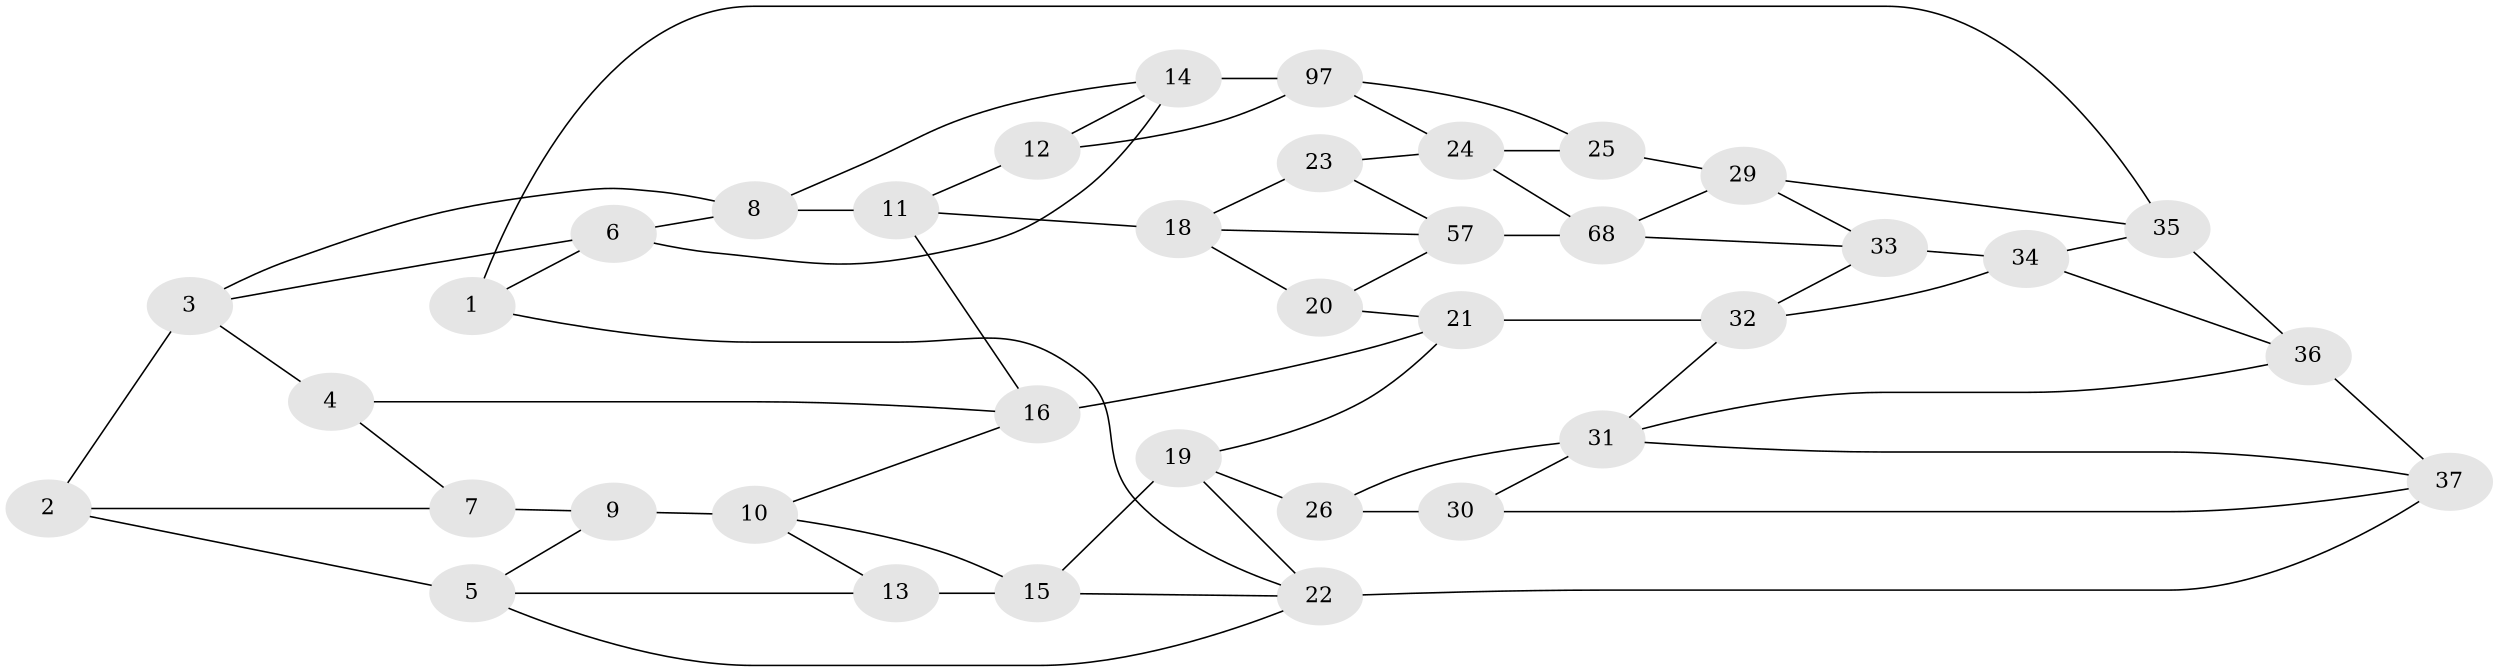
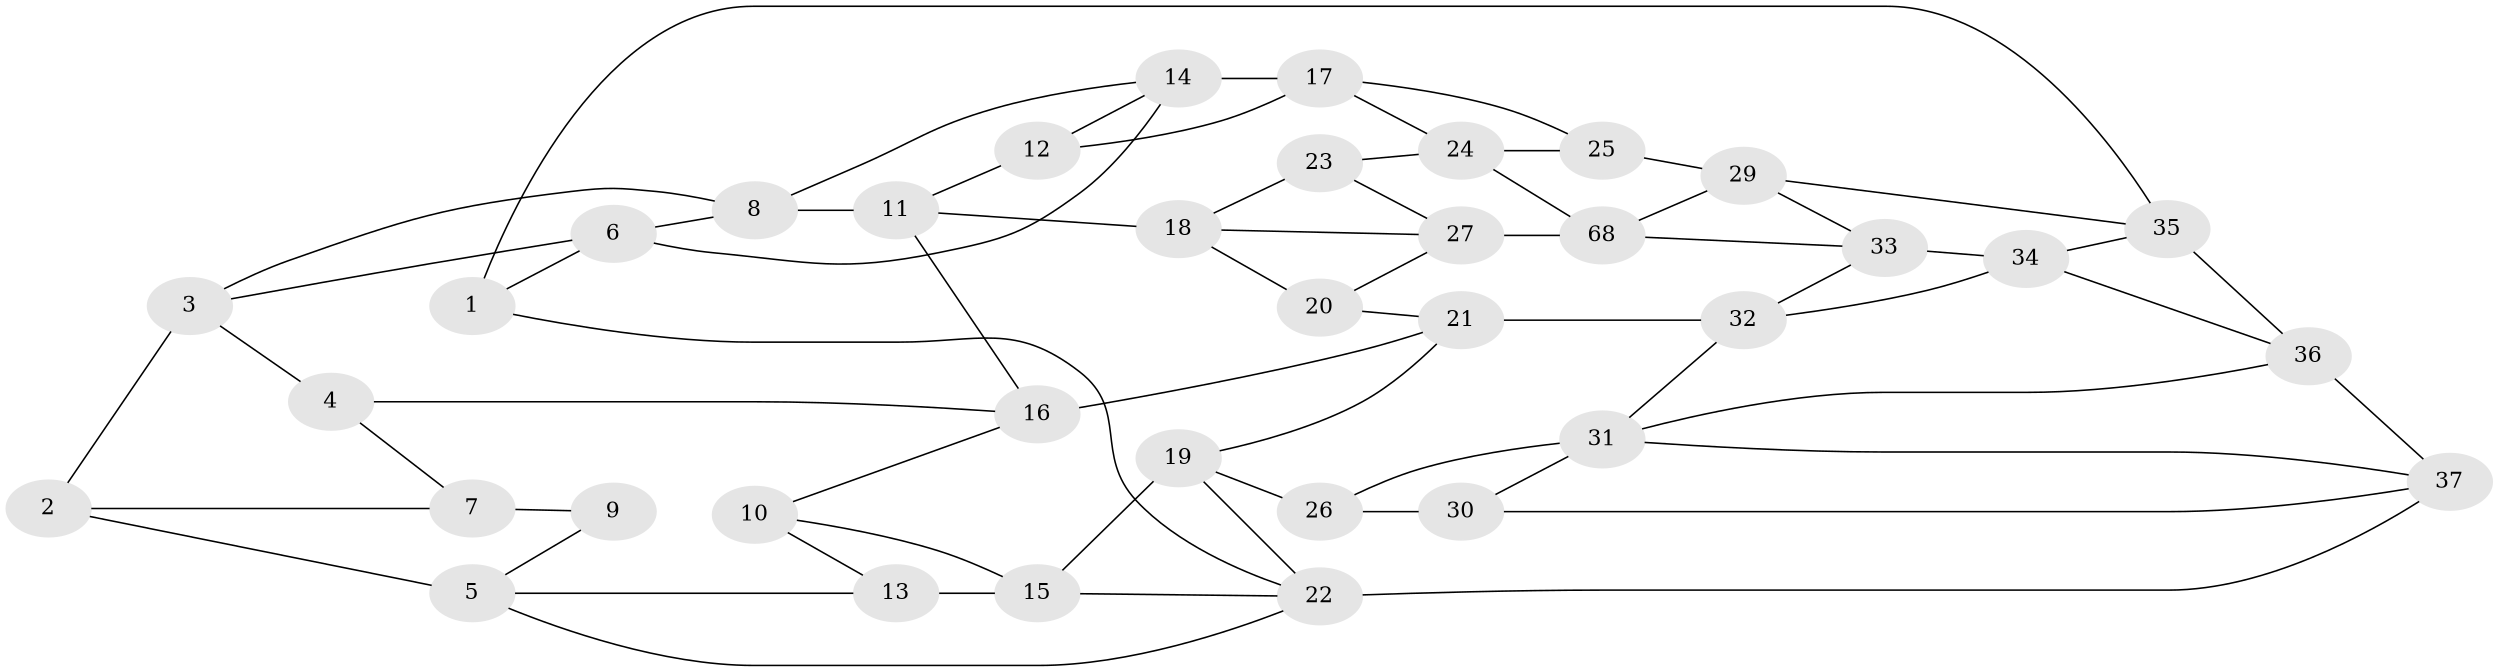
node "97": label "97" -> "17"
node "57": label "57" -> "27"
edge "9" -- "10": removed
